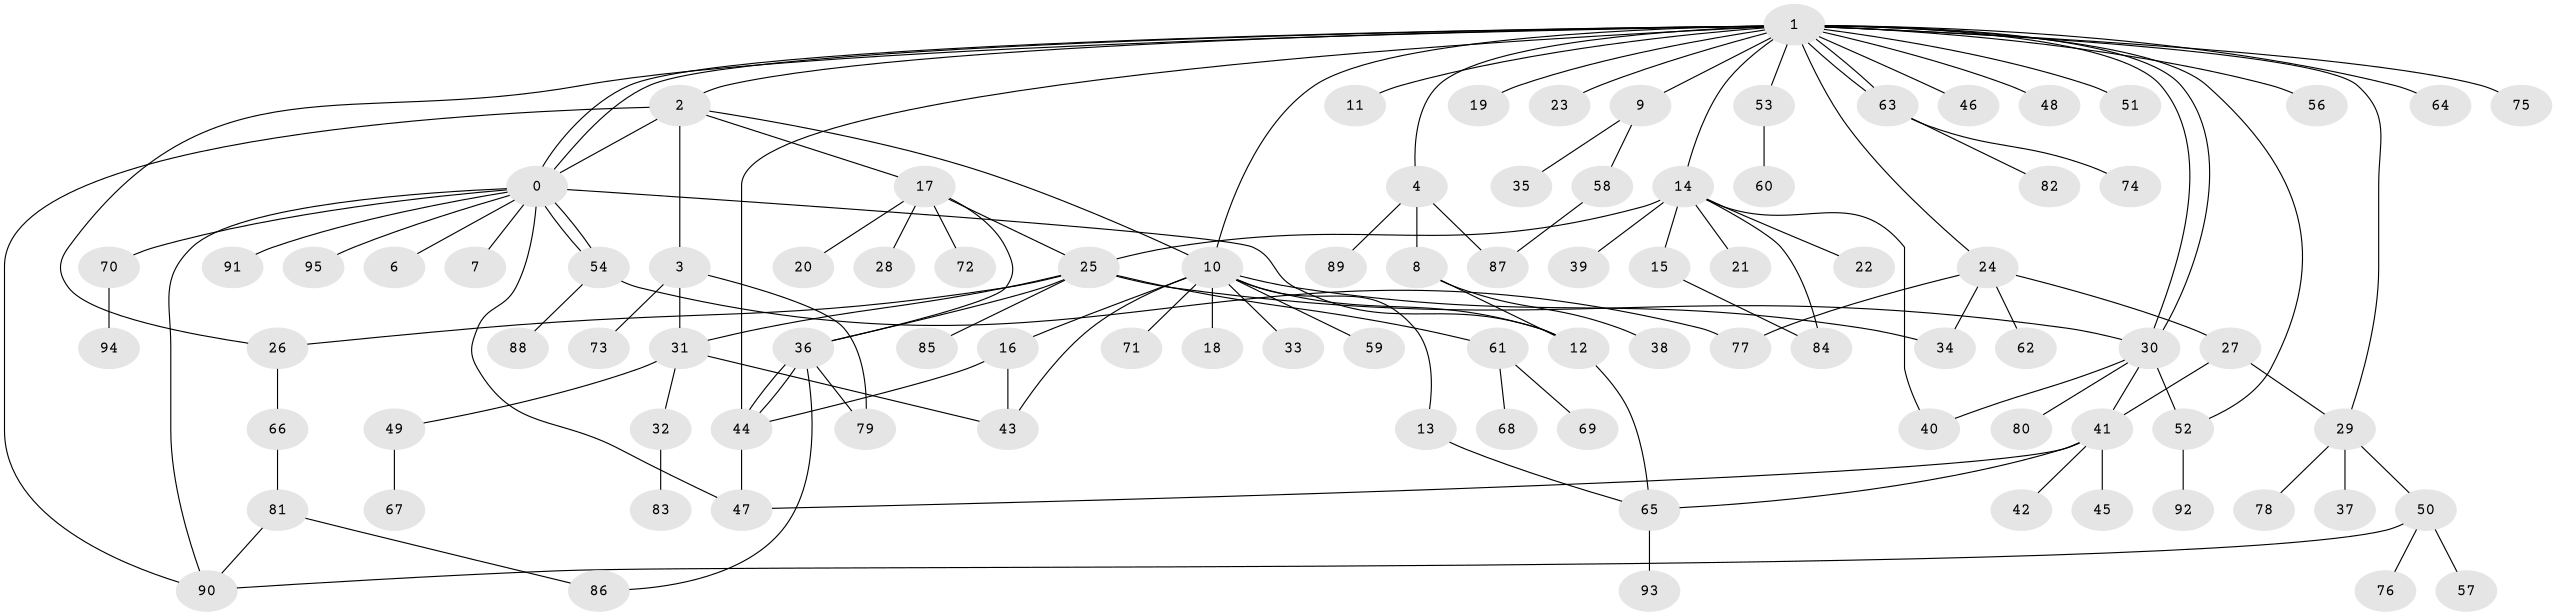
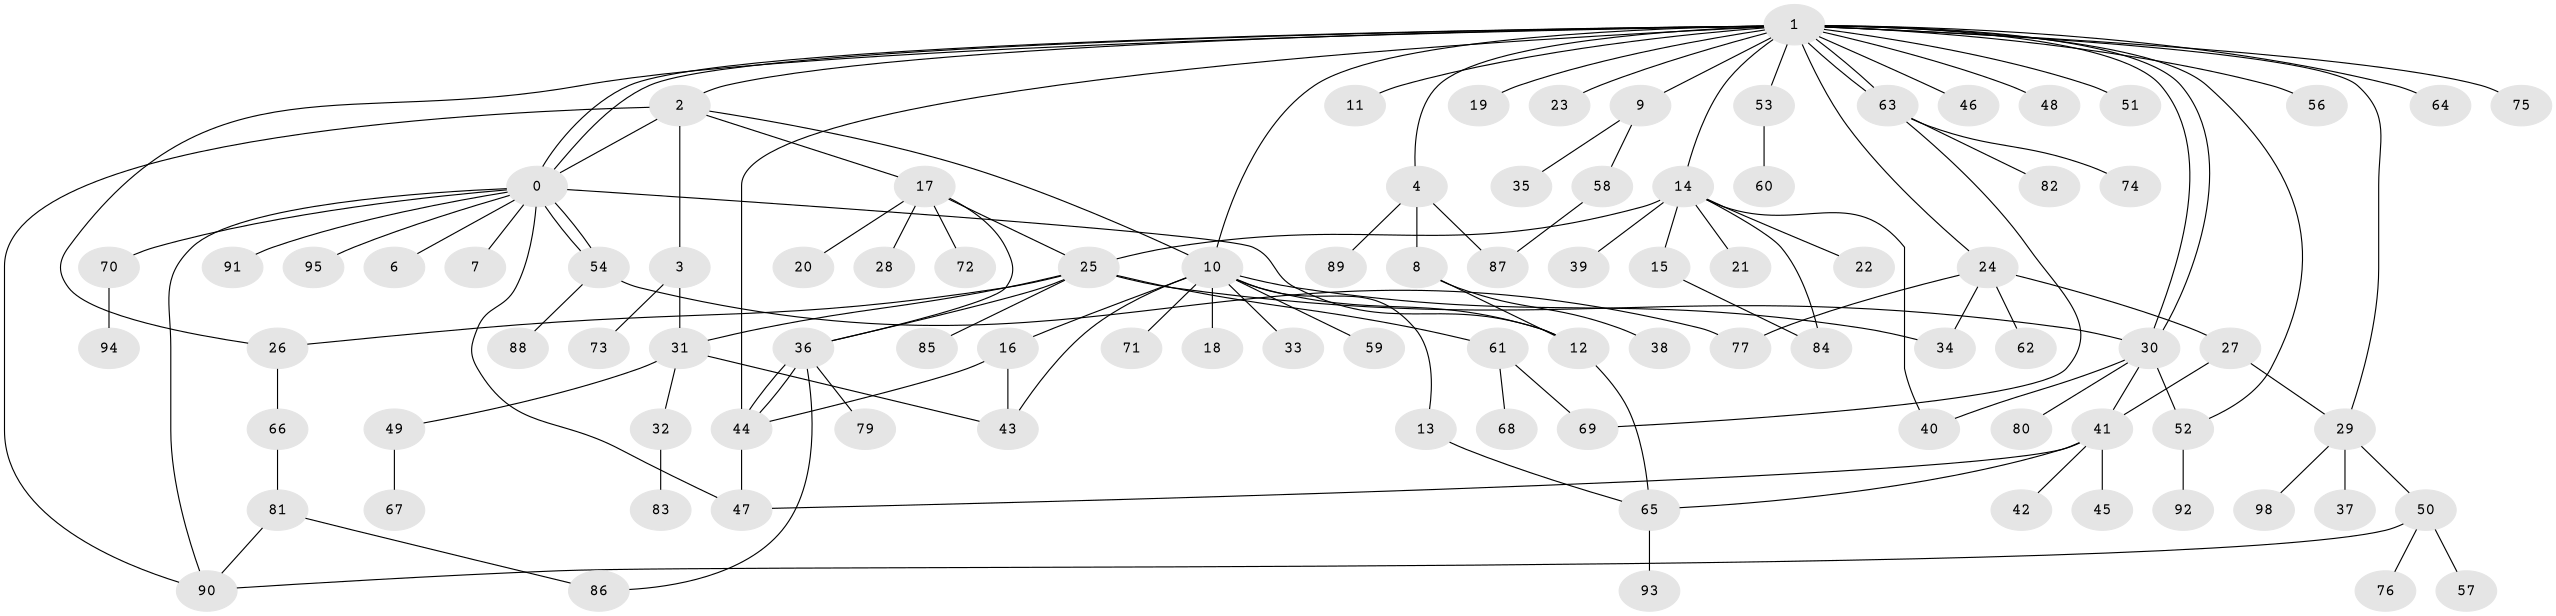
edge "3" -- "79": removed
edge "63" -- "69": added
node "78": label "78" -> "98"
